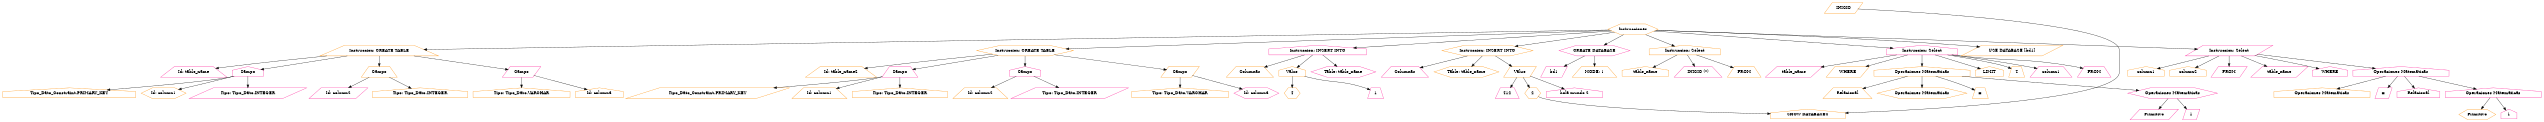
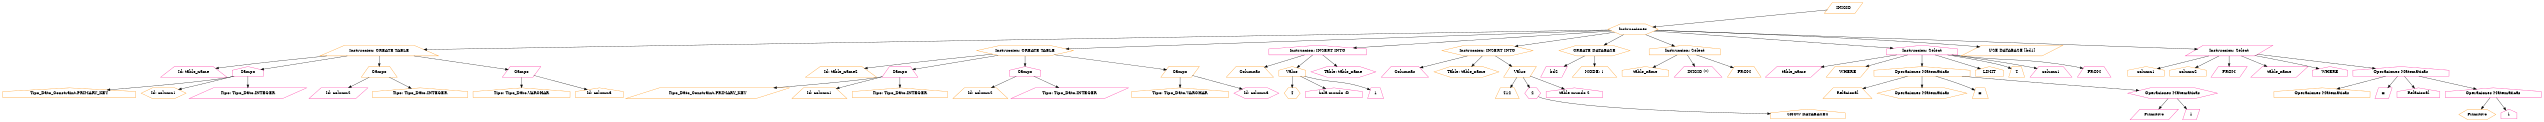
node "CREATE DATABASE": color deeppink -> darkorange
edge "INICIO" -> "SHOW DATABASES": now "INICIO" -> "Instrucciones"
node "bd1": label "bd1" -> "bd2"
node "hola mundo :D": added
node "412": color deeppink -> darkorange
node "2": color darkorange -> deeppink
node "hola mundo 2": label "hola mundo 2" -> "table mundo 2"
